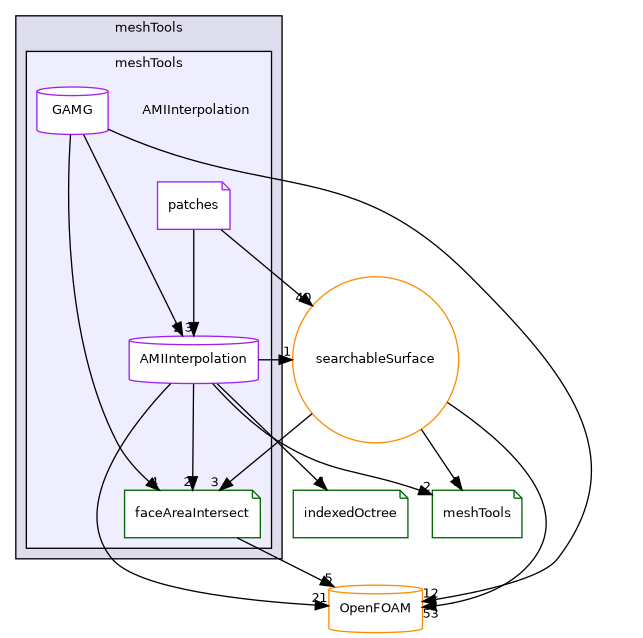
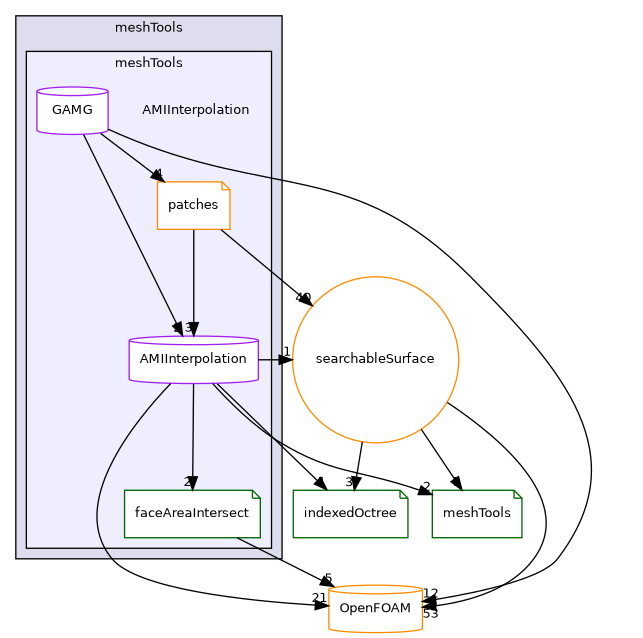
node "patches": color purple -> darkorange
edge "GAMG" -> "faceAreaIntersect": now "GAMG" -> "patches"
edge "searchableSurface" -> "faceAreaIntersect": now "searchableSurface" -> "indexedOctree"
